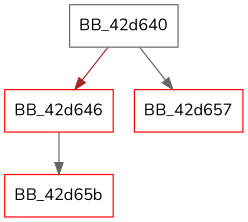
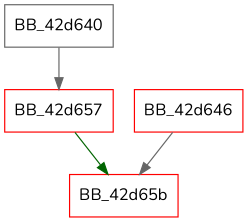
edge "BB_42d640" -> "BB_42d646": removed
edge "BB_42d657" -> "BB_42d65b": added
